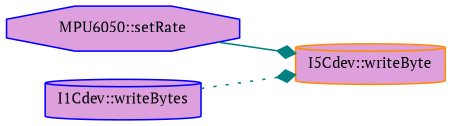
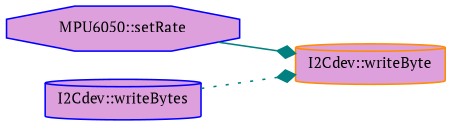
node "I5Cdev::writeByte": label "I5Cdev::writeByte" -> "I2Cdev::writeByte"
node "I1Cdev::writeBytes": label "I1Cdev::writeBytes" -> "I2Cdev::writeBytes"
